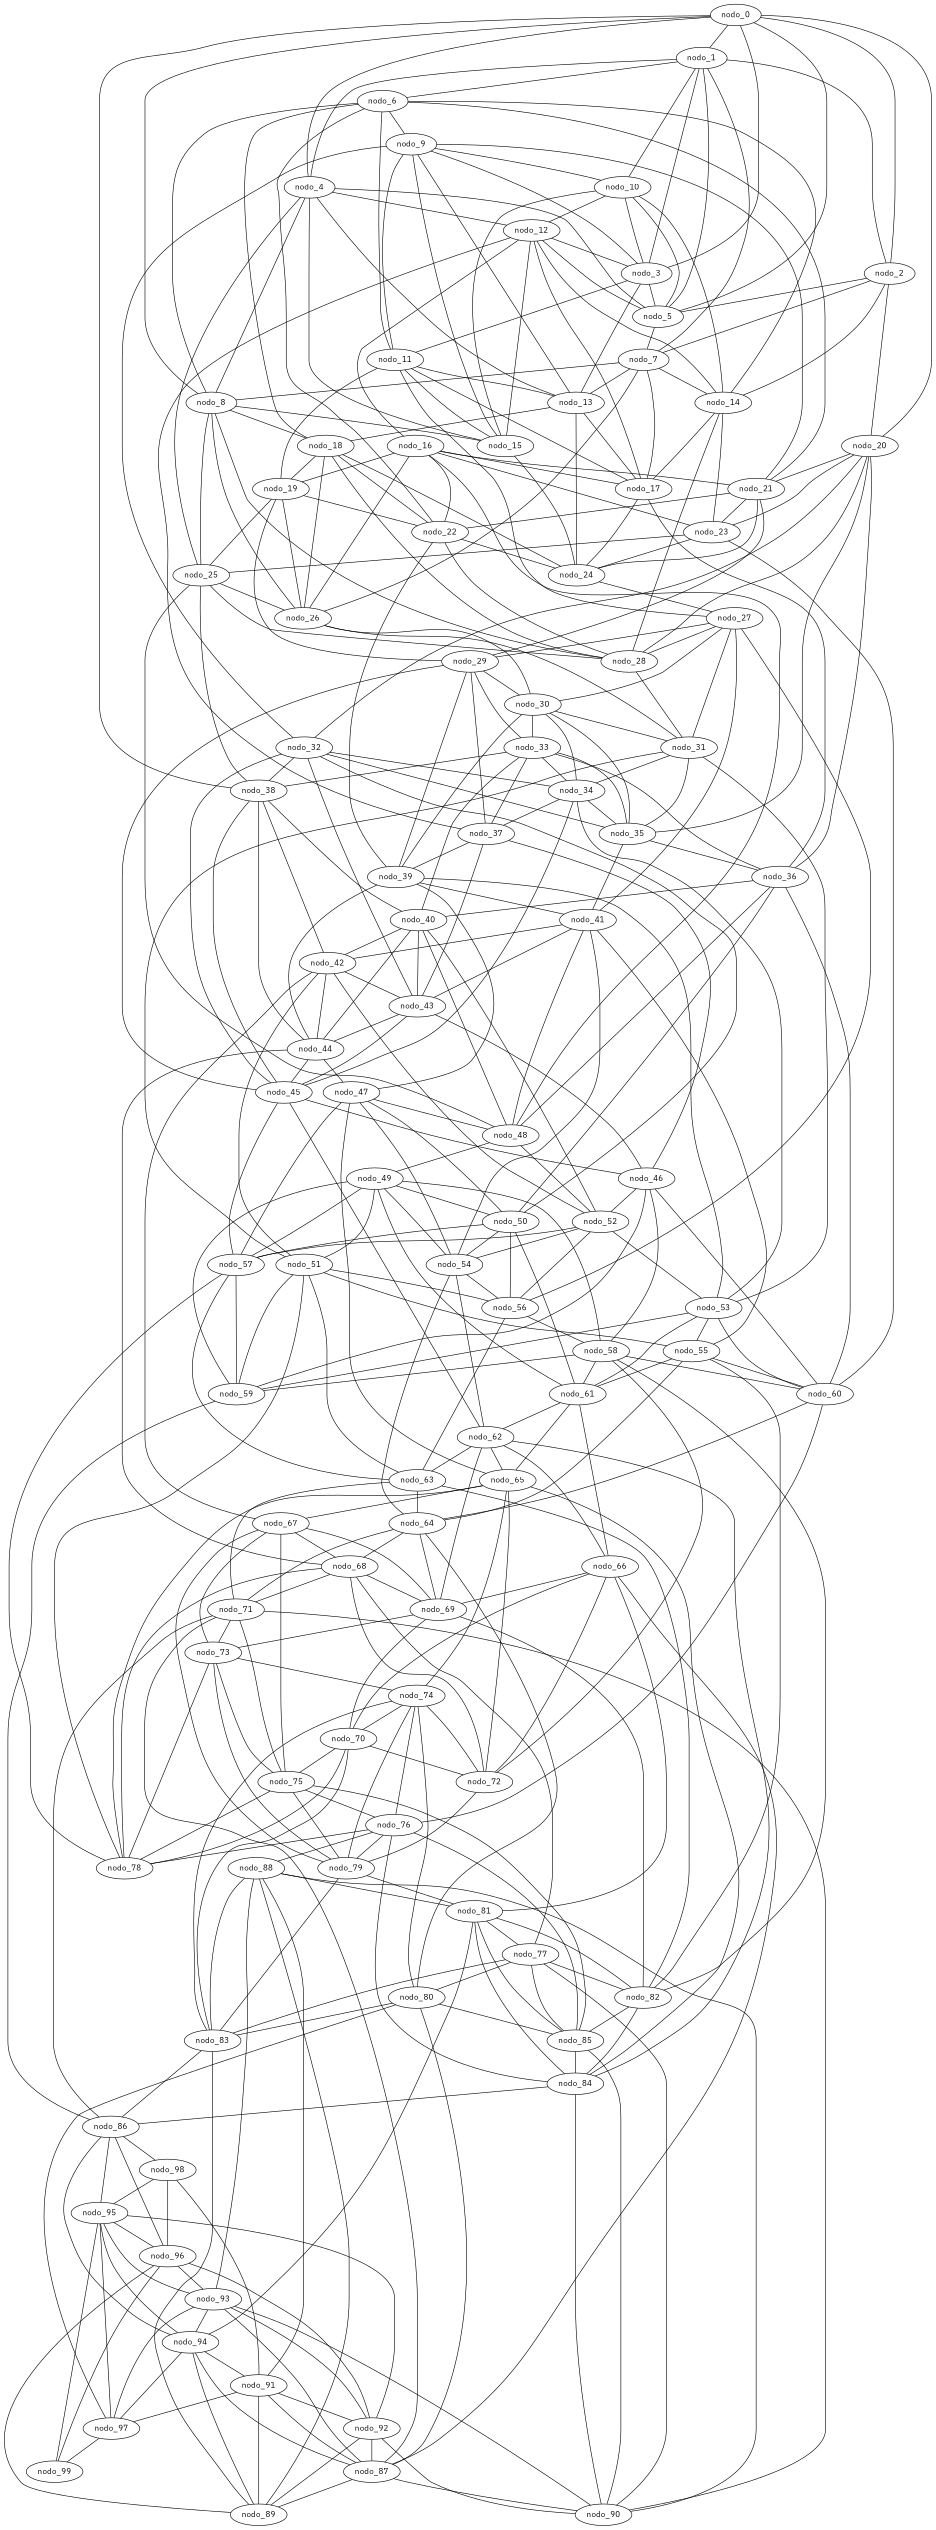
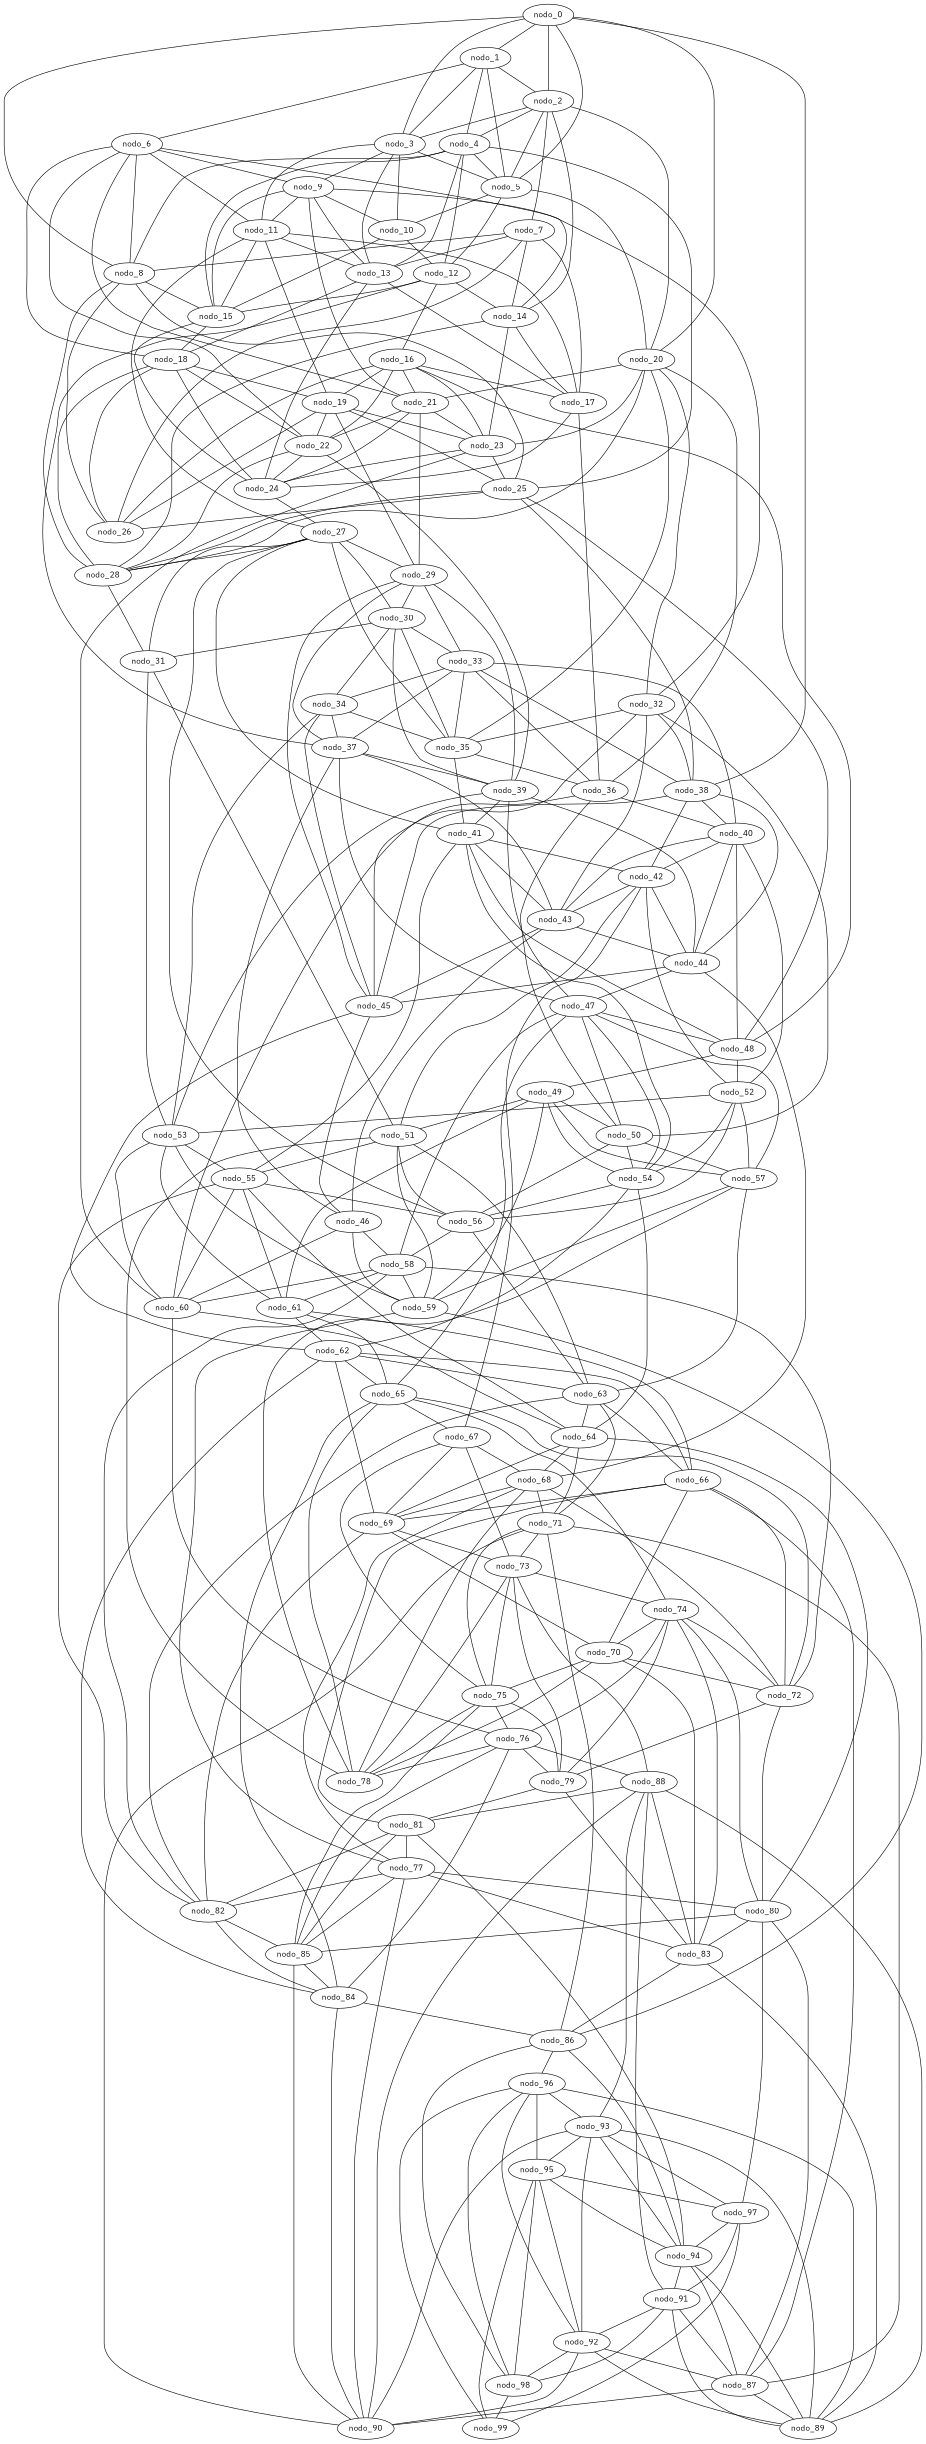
edge "nodo_0" -- "nodo_4": now "nodo_2" -- "nodo_4"
edge "nodo_1" -- "nodo_10": removed
edge "nodo_1" -- "nodo_7": removed
edge "nodo_12" -- "nodo_3": now "nodo_2" -- "nodo_3"
edge "nodo_10" -- "nodo_14": removed
edge "nodo_5" -- "nodo_7": now "nodo_5" -- "nodo_20"
edge "nodo_12" -- "nodo_17": removed
edge "nodo_8" -- "nodo_18": now "nodo_15" -- "nodo_18"
edge "nodo_19" -- "nodo_23": added
edge "nodo_26" -- "nodo_30": removed
edge "nodo_26" -- "nodo_31": removed
edge "nodo_32" -- "nodo_34": removed
edge "nodo_31" -- "nodo_34": removed
edge "nodo_31" -- "nodo_35": now "nodo_27" -- "nodo_35"
edge "nodo_37" -- "nodo_47": added
edge "nodo_36" -- "nodo_48": removed
edge "nodo_45" -- "nodo_57": removed
edge "nodo_55" -- "nodo_56": added
edge "nodo_46" -- "nodo_52": removed
edge "nodo_49" -- "nodo_58": now "nodo_47" -- "nodo_58"
edge "nodo_50" -- "nodo_61": removed
edge "nodo_63" -- "nodo_66": added
edge "nodo_59" -- "nodo_77": added
edge "nodo_73" -- "nodo_88": added
edge "nodo_67" -- "nodo_79": removed
edge "nodo_72" -- "nodo_80": added
edge "nodo_81" -- "nodo_84": removed
edge "nodo_86" -- "nodo_95": removed
edge "nodo_92" -- "nodo_98": added
edge "nodo_93" -- "nodo_87": now "nodo_93" -- "nodo_89"
edge "nodo_98" -- "nodo_99": added
